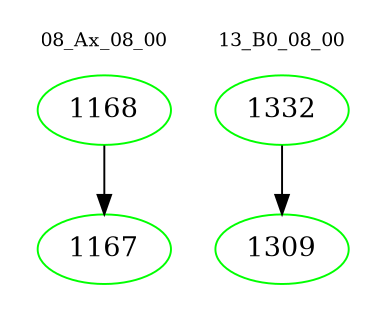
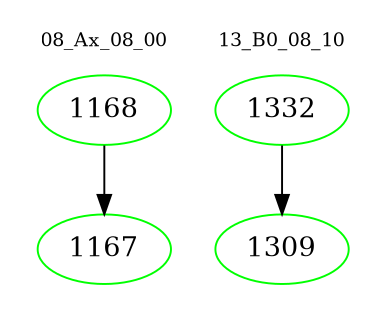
cluster "13_B0_08_00": label "13_B0_08_00" -> "13_B0_08_10"
